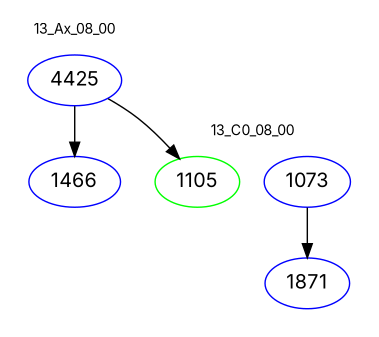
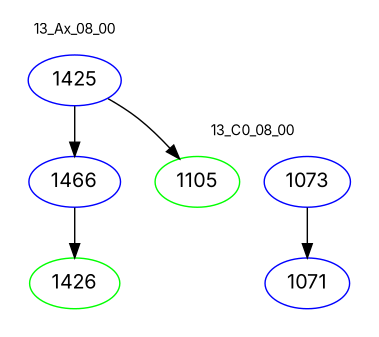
node "4425": label "4425" -> "1425"
node "1426": added
node "1871": label "1871" -> "1071"
